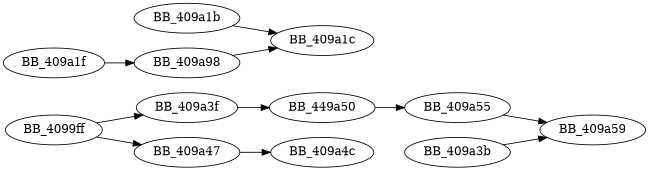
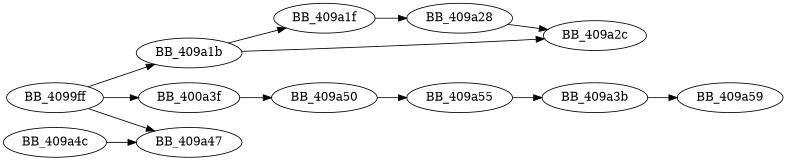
edge "BB_409a1b" -> "BB_409a1f": added
node "BB_409a1c": label "BB_409a1c" -> "BB_409a2c"
node "BB_409a98": label "BB_409a98" -> "BB_409a28"
edge "BB_4099ff" -> "BB_409a1b": added
node "BB_409a3f": label "BB_409a3f" -> "BB_400a3f"
node "BB_449a50": label "BB_449a50" -> "BB_409a50"
edge "BB_409a55" -> "BB_409a59": now "BB_409a55" -> "BB_409a3b"
edge "BB_409a47" -> "BB_409a4c": reversed
